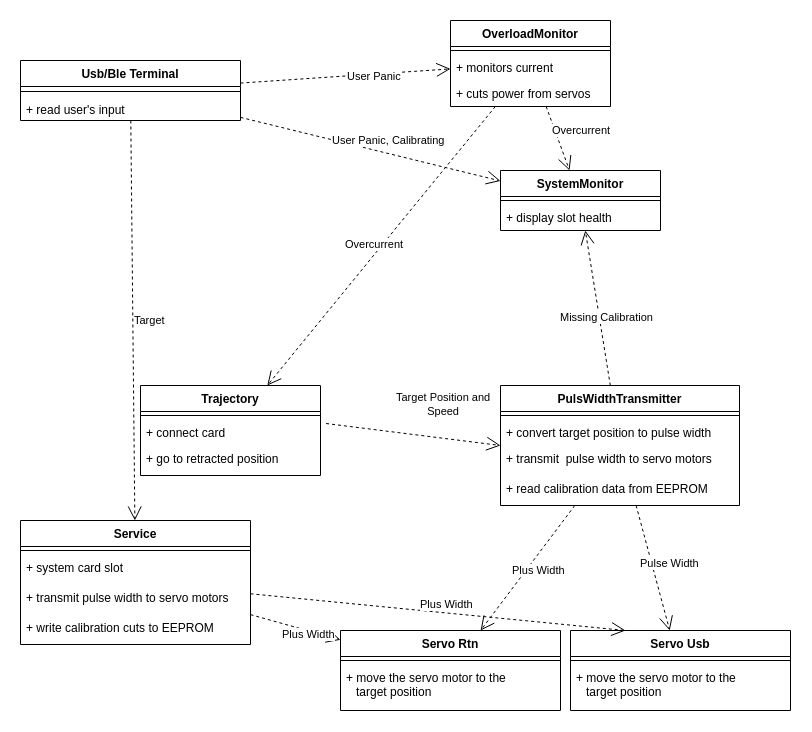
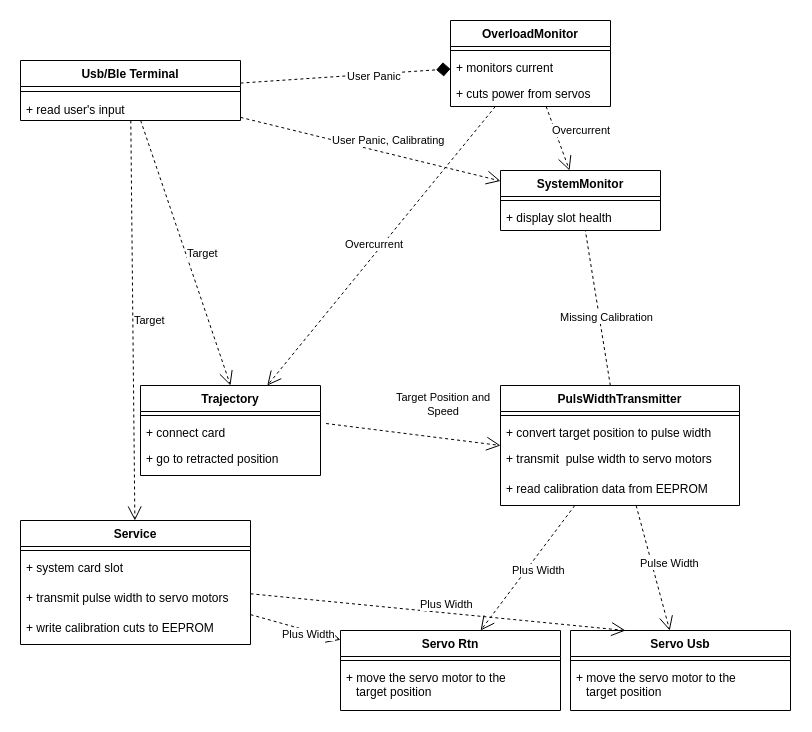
edge "Usb/Ble Terminal" -> "OverloadMonitor": arrowhead open -> diamond
edge "PulsWidthTransmitter" -> "SystemMonitor": arrowhead open -> none
edge "Usb/Ble Terminal" -> "Trajectory": added, label "Target"
